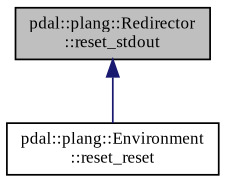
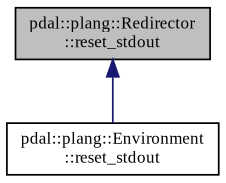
node "pdal::plang::Environment ::reset_reset": label "pdal::plang::Environment ::reset_reset" -> "pdal::plang::Environment ::reset_stdout"
